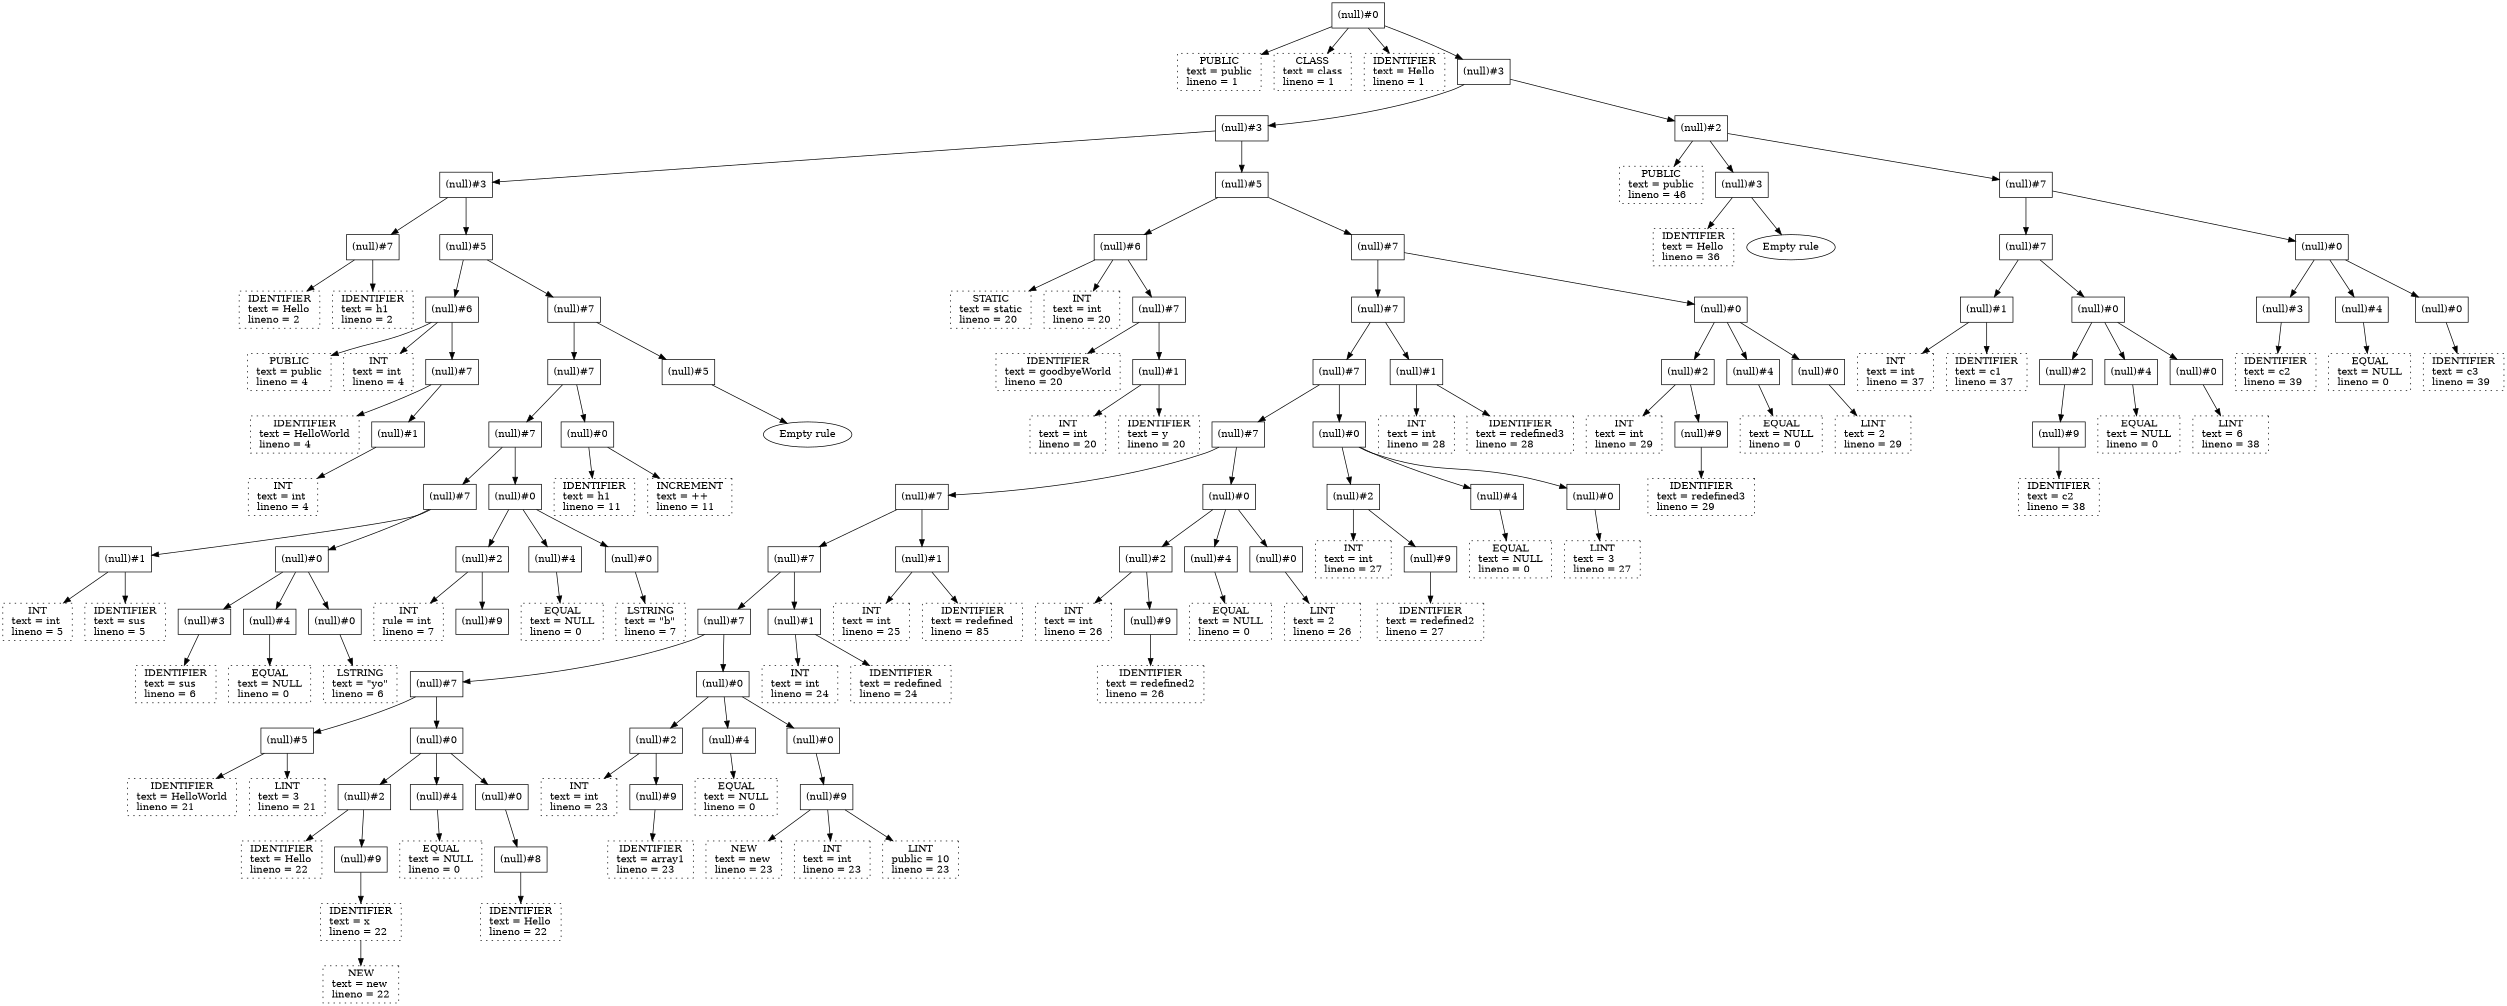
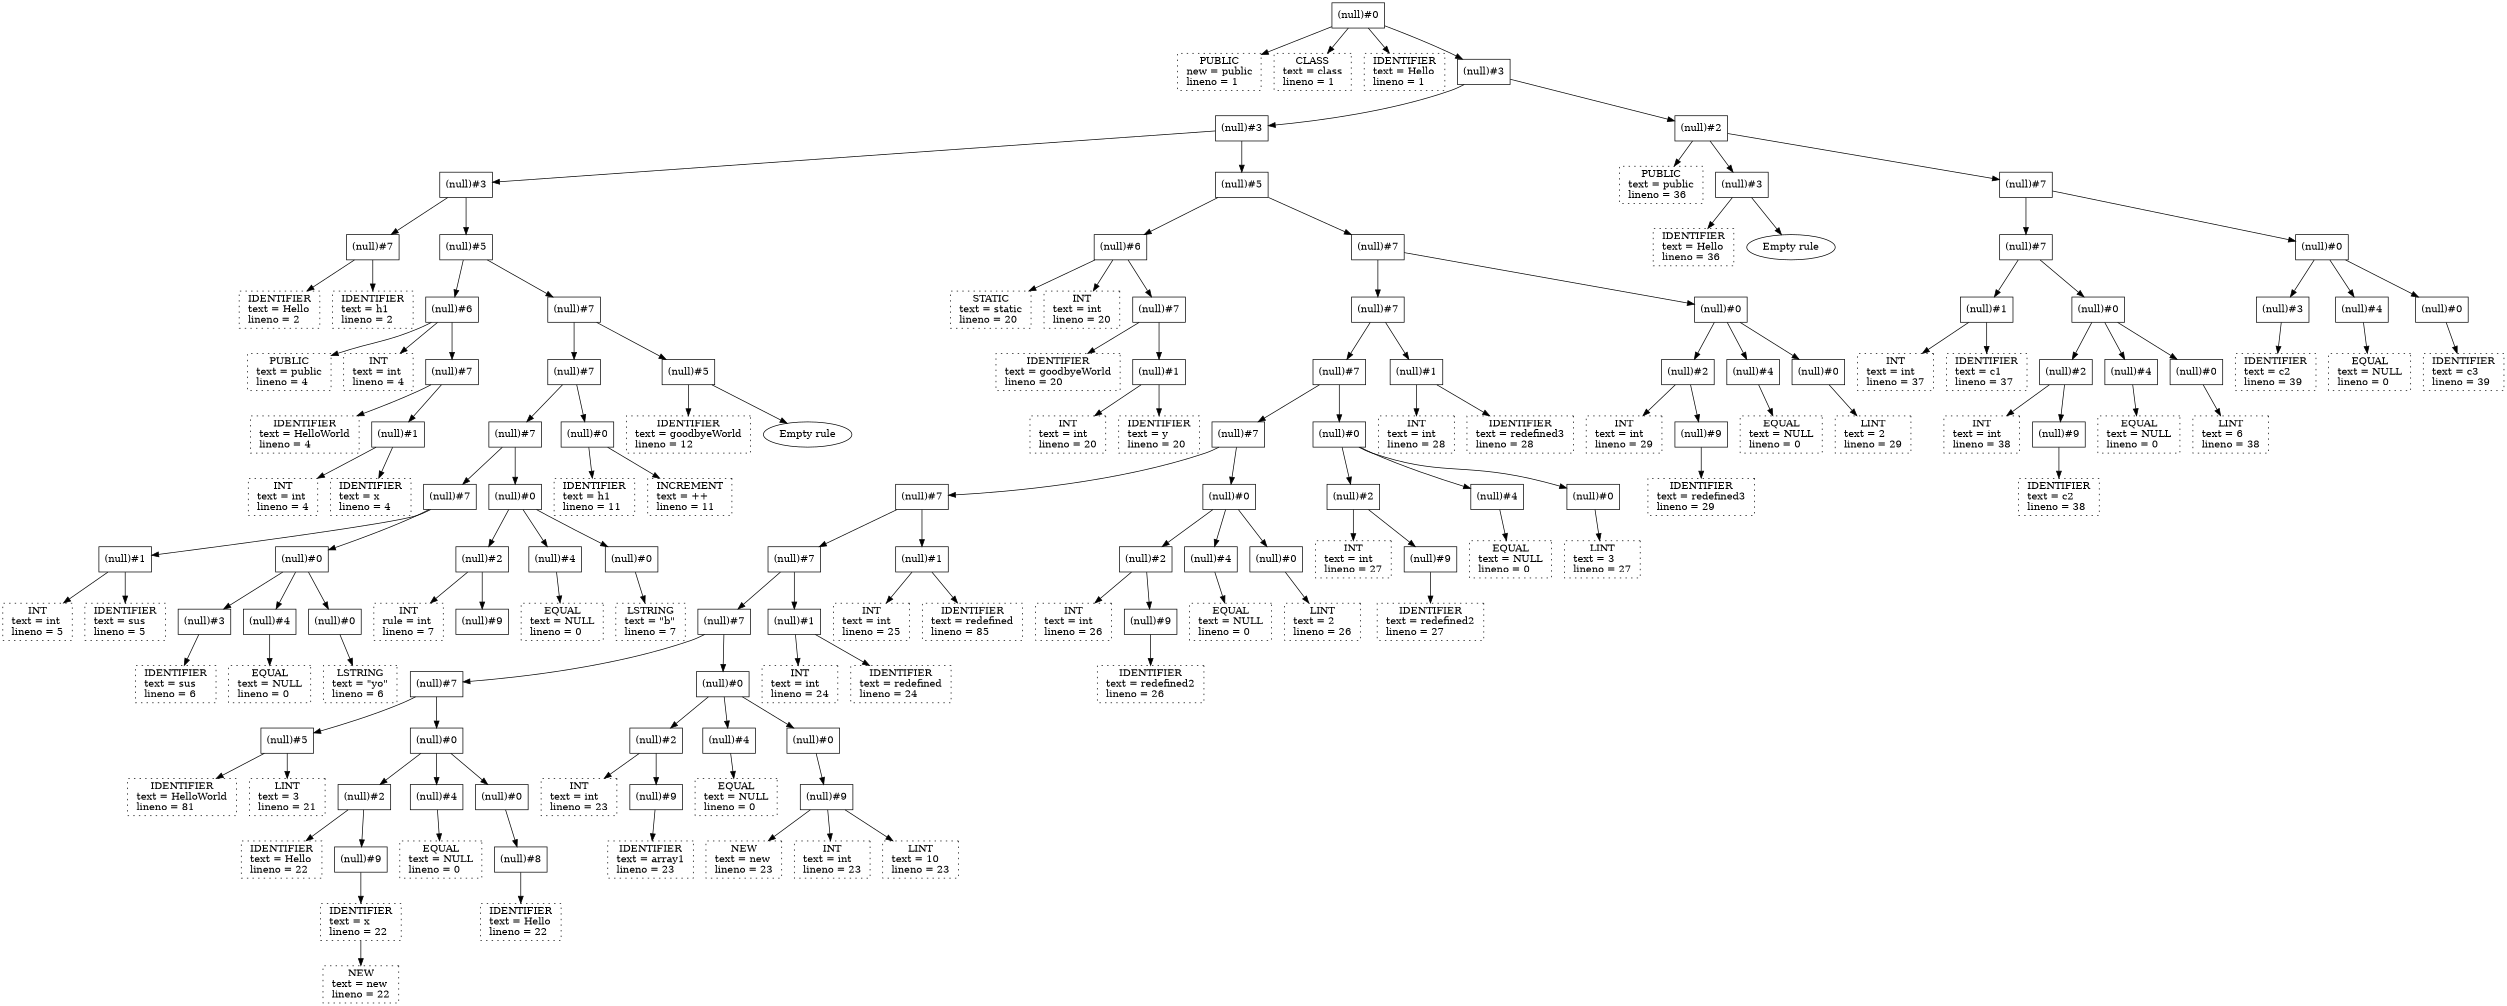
node "PUBLIC text = public lineno = 1": label "PUBLIC text = public lineno = 1" -> "PUBLIC new = public lineno = 1"
node "PUBLIC text = public lineno = 46": label "PUBLIC text = public lineno = 46" -> "PUBLIC text = public lineno = 36"
node "IDENTIFIER text = goodbyeWorld lineno = 12": added
node "INT text = int lineno = 38": added
node "IDENTIFIER text = x lineno = 4": added
node "IDENTIFIER text = HelloWorld lineno = 21": label "IDENTIFIER text = HelloWorld lineno = 21" -> "IDENTIFIER text = HelloWorld lineno = 81"
node "LINT public = 10 lineno = 23": label "LINT public = 10 lineno = 23" -> "LINT text = 10 lineno = 23"
